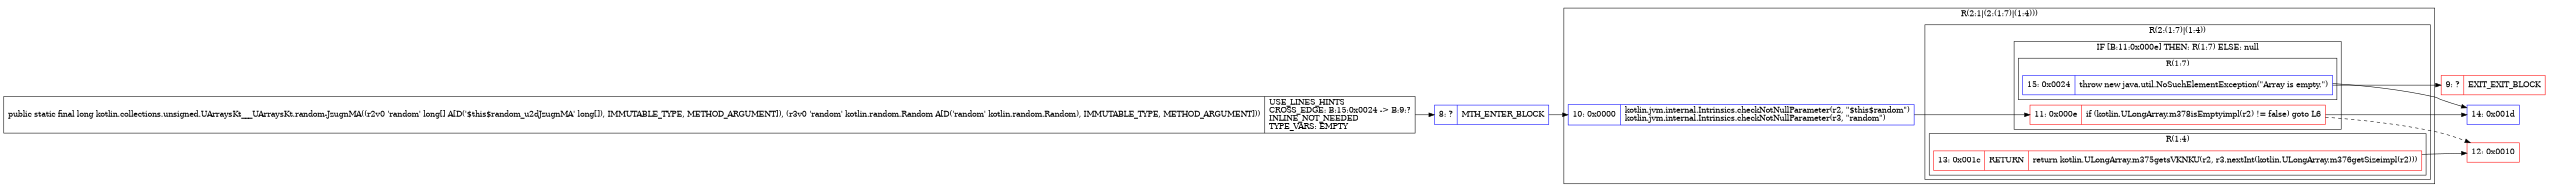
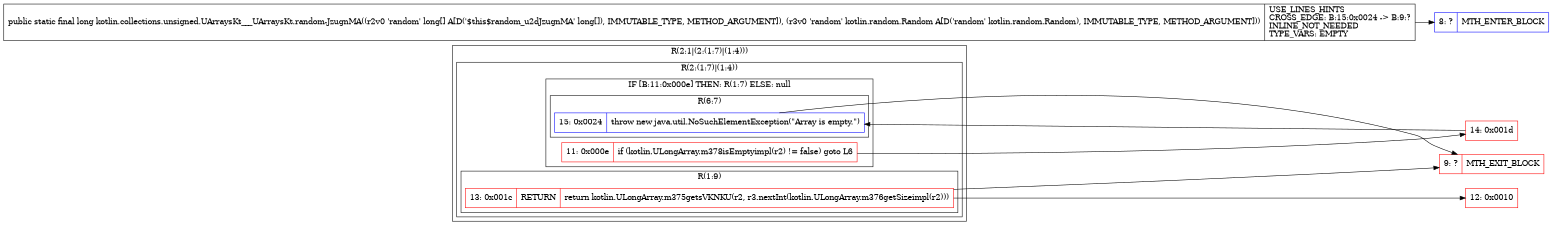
cluster "R(1:7)": label "R(1:7)" -> "R(6:7)"
node "9: ?": text "EXIT_EXIT_BLOCK" -> "MTH_EXIT_BLOCK"
edge "15: 0x0024" -> "14: 0x001d": reversed
node "10: 0x0000": removed
node "14: 0x001d": color blue -> red
edge "11: 0x000e" -> "12: 0x0010": removed
cluster "R(1:4)": label "R(1:4)" -> "R(1:9)"
edge "13: 0x001c" -> "9: ?": added
